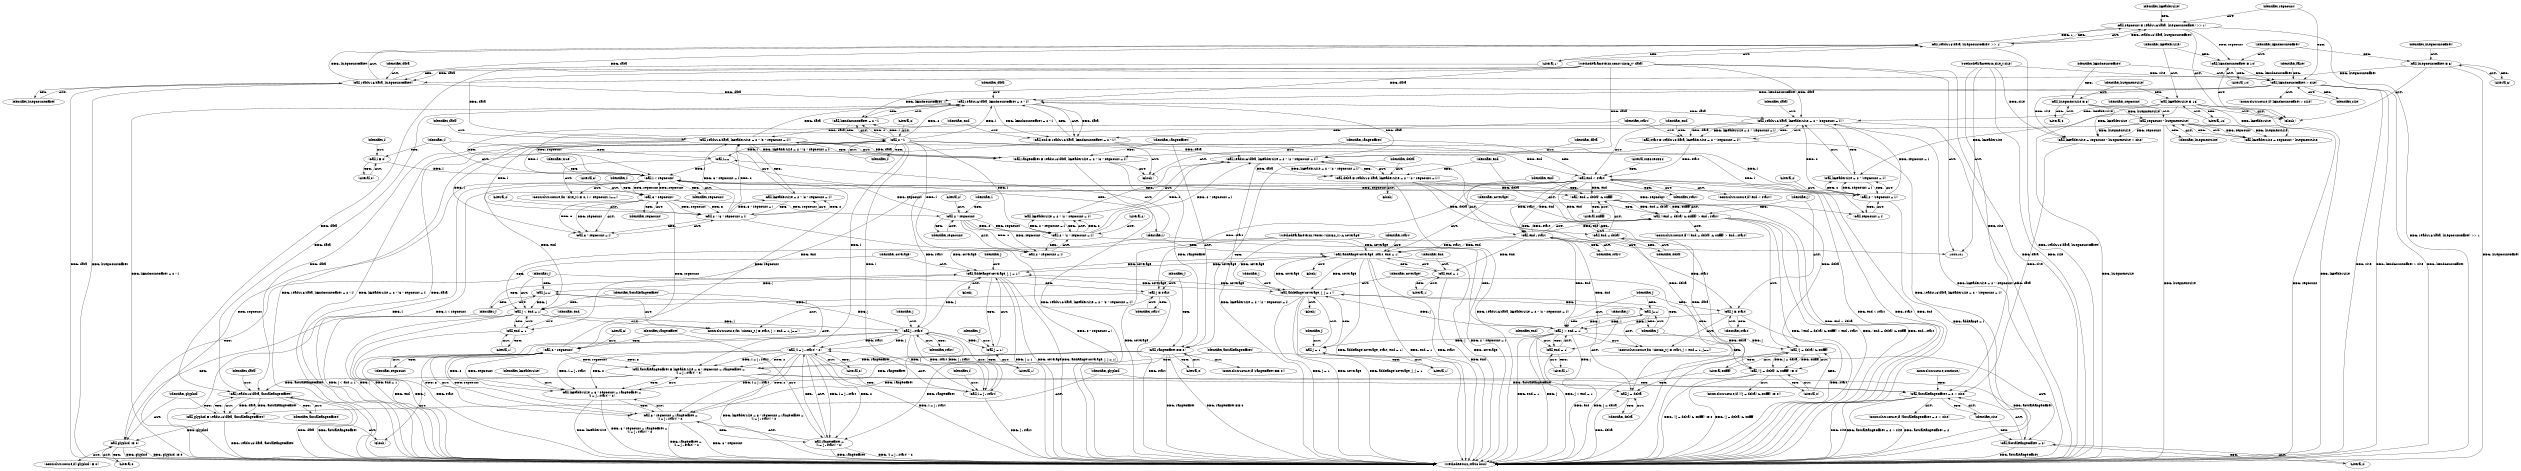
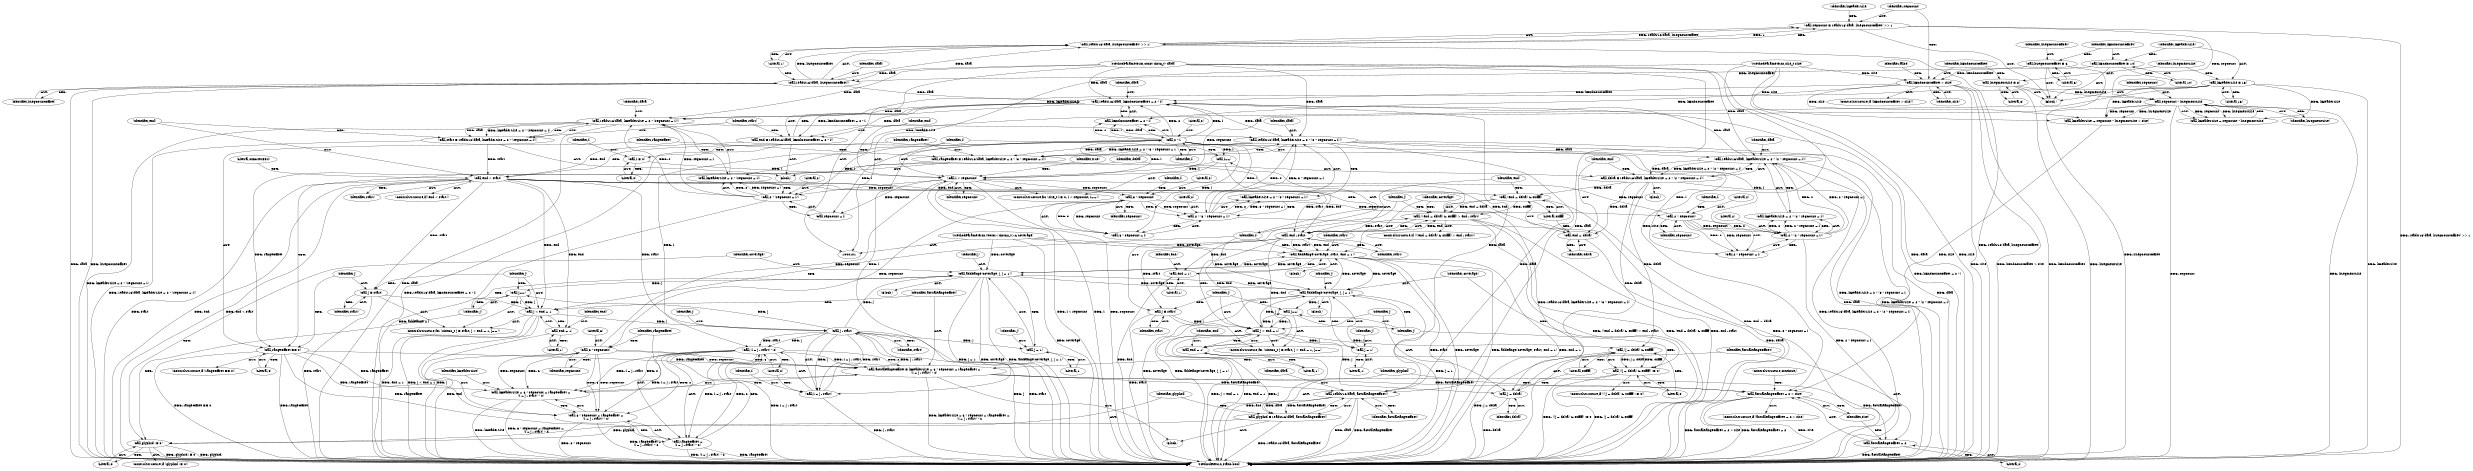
edge "(Call,segCount = readU16(data, kSegCountOffset) >> 1)" -> "(Call,kEndCountOffset = 14)": now "(Call,segCount = readU16(data, kSegCountOffset) >> 1)" -> "(Call,segCount * kSegmentSize)"
edge "(Call,3 * segCount)" -> "(Call,i < segCount)": removed, label "DDG: segCount"
edge "(Call,((end + delta) & 0xffff) > end - start)" -> "(Call,(j + delta) & 0xffff)": now "(Call,j + delta)" -> "(Call,(j + delta) & 0xffff)"
